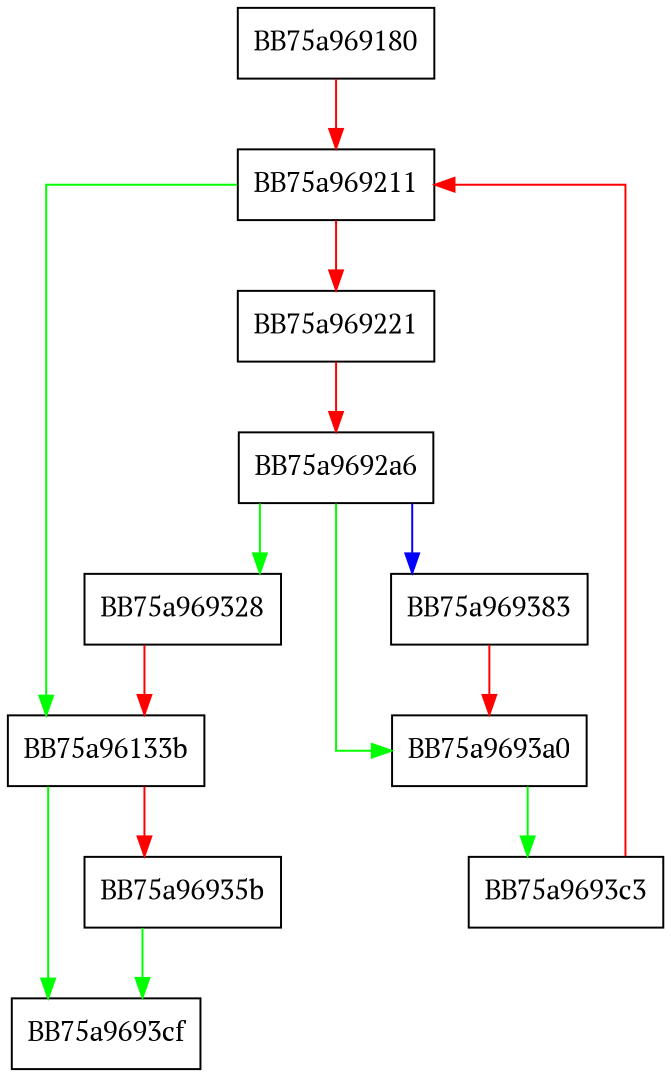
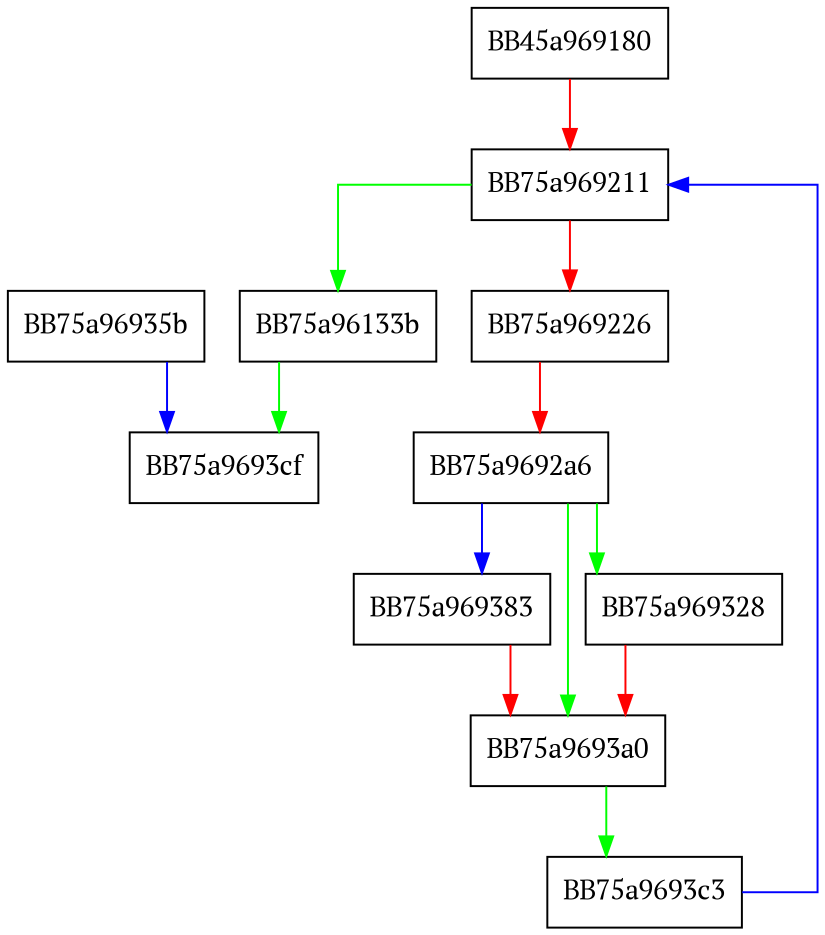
node "BB75a969180": label "BB75a969180" -> "BB45a969180"
node "BB75a969221": label "BB75a969221" -> "BB75a969226"
edge "BB75a9693c3" -> "BB75a969211": color red -> blue
edge "BB75a969328" -> "BB75a96133b": now "BB75a969328" -> "BB75a9693a0"
edge "BB75a96133b" -> "BB75a96935b": removed
edge "BB75a96935b" -> "BB75a9693cf": color green -> blue
